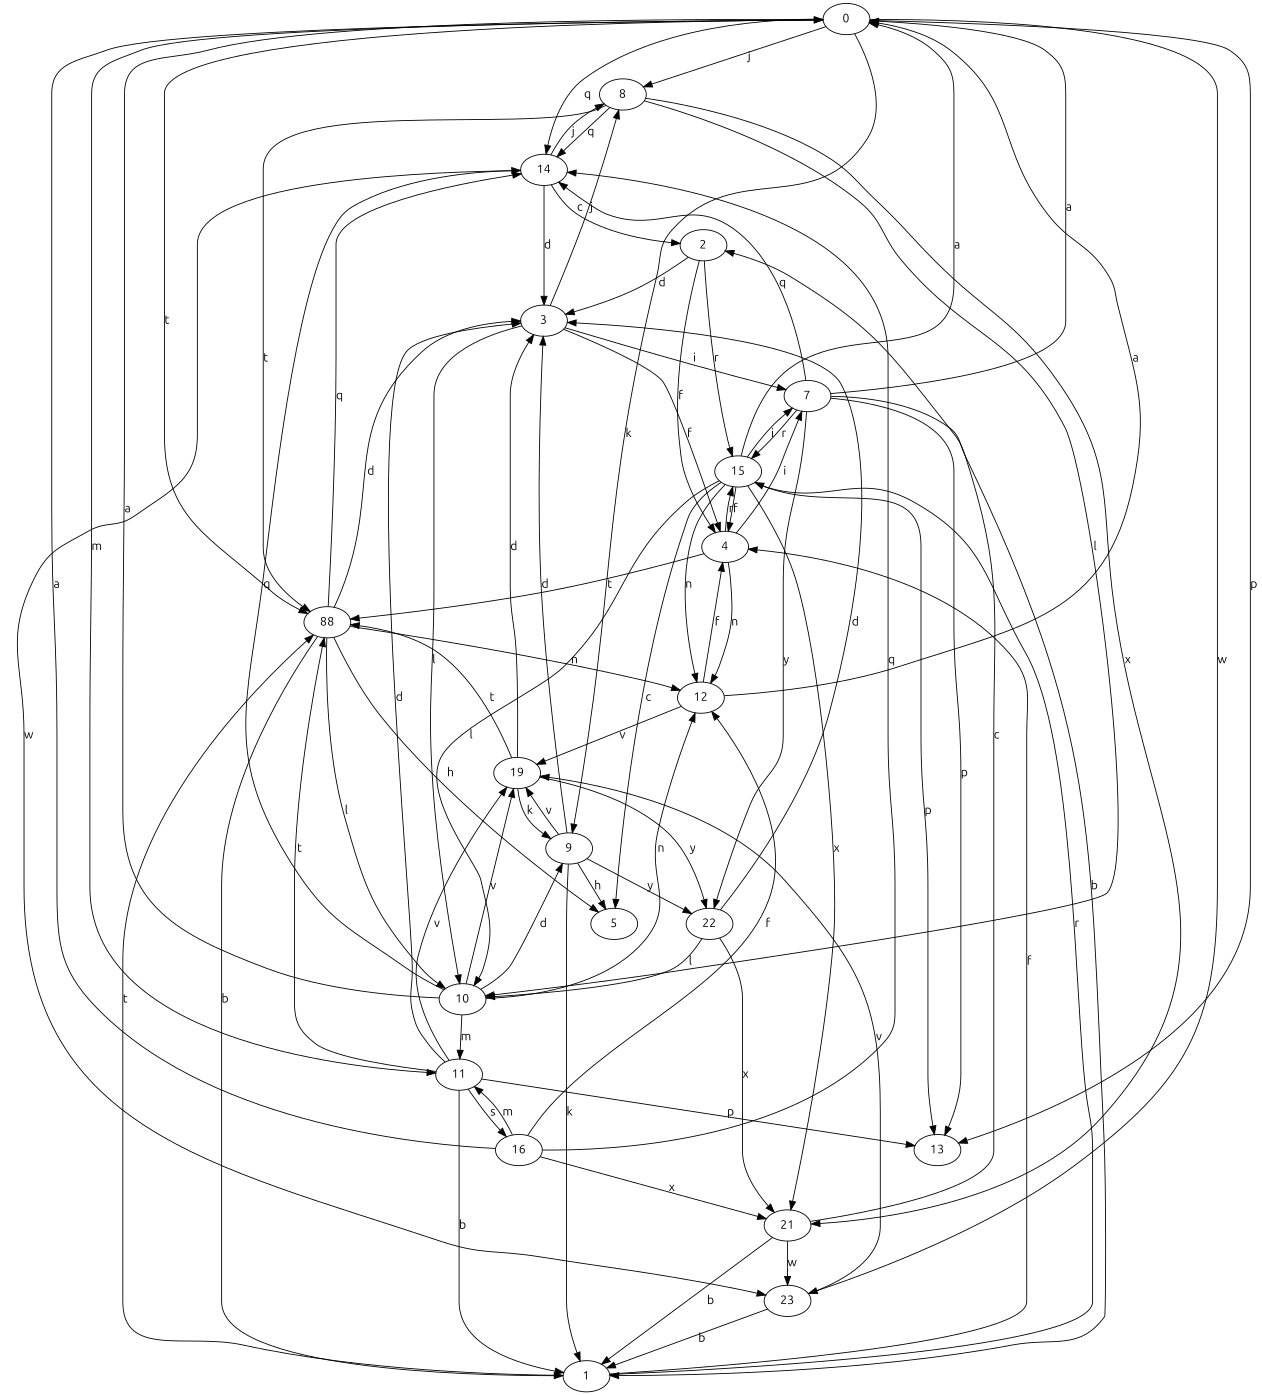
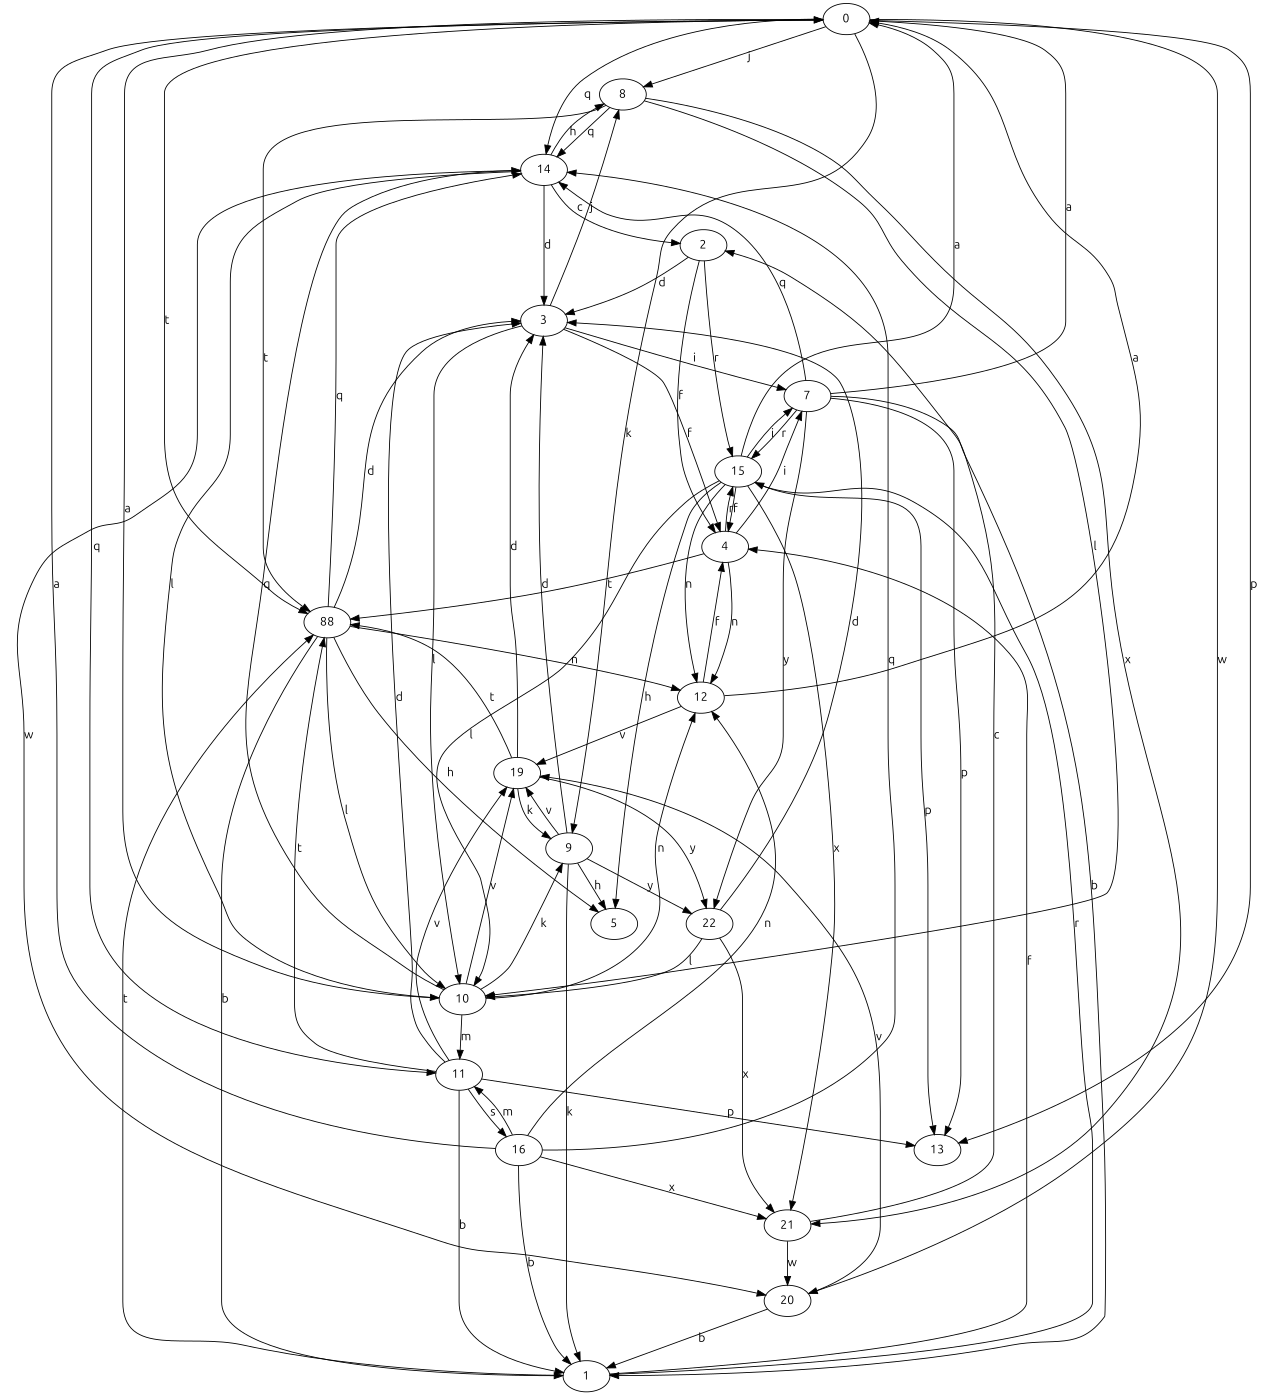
edge "14" -> "8": label "j" -> "h"
edge "14" -> "10": added, label "l"
edge "0" -> "11": label "m" -> "q"
edge "15" -> "5": label "c" -> "h"
edge "10" -> "9": label "d" -> "k"
edge "16" -> "12": label "f" -> "n"
edge "21" -> "1": now "16" -> "1"
node "23": label "23" -> "20"
